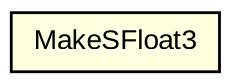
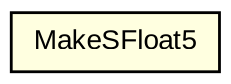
node "MakeSFloat3": label "MakeSFloat3" -> "MakeSFloat5"
